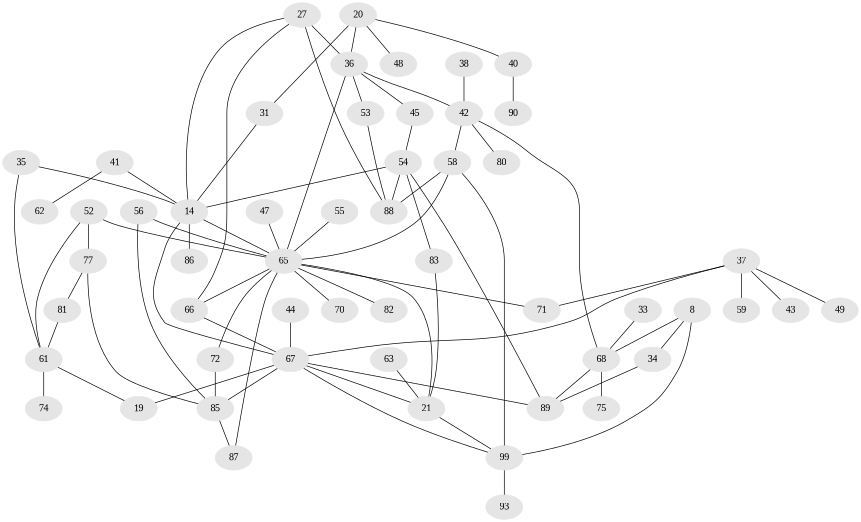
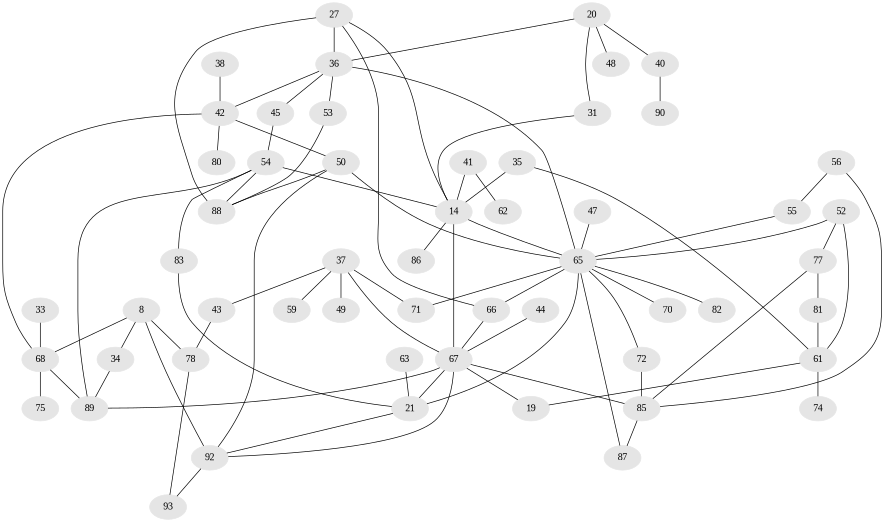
node "58": label "58" -> "50"
edge "56" -- "65": now "56" -- "55"
node "78": added
node "99": label "99" -> "92"
